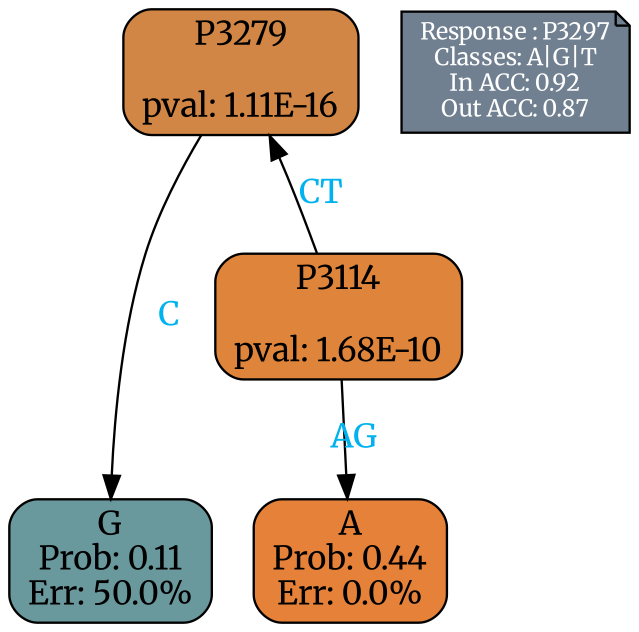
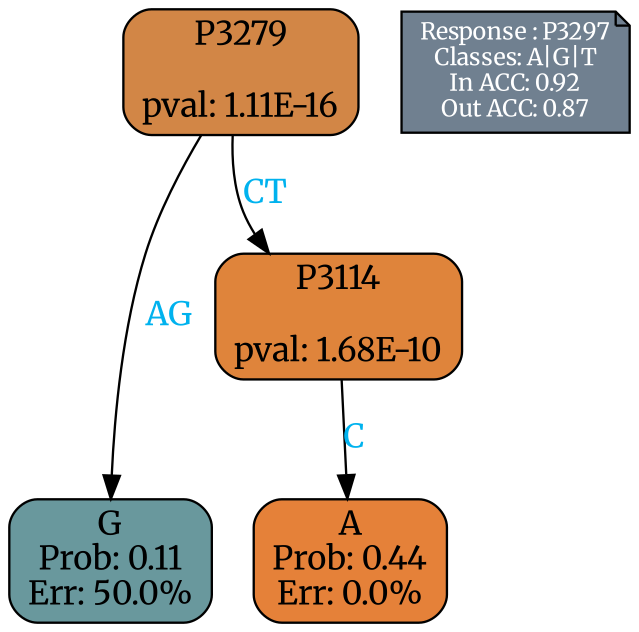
edge "P3114 pval: 1.68E-10" -> "P3279 pval: 1.11E-16": reversed
edge "P3279 pval: 1.11E-16" -> "G Prob: 0.11 Err: 50.0%": label "C" -> "AG"
edge "P3114 pval: 1.68E-10" -> "A Prob: 0.44 Err: 0.0%": label "AG" -> "C"
